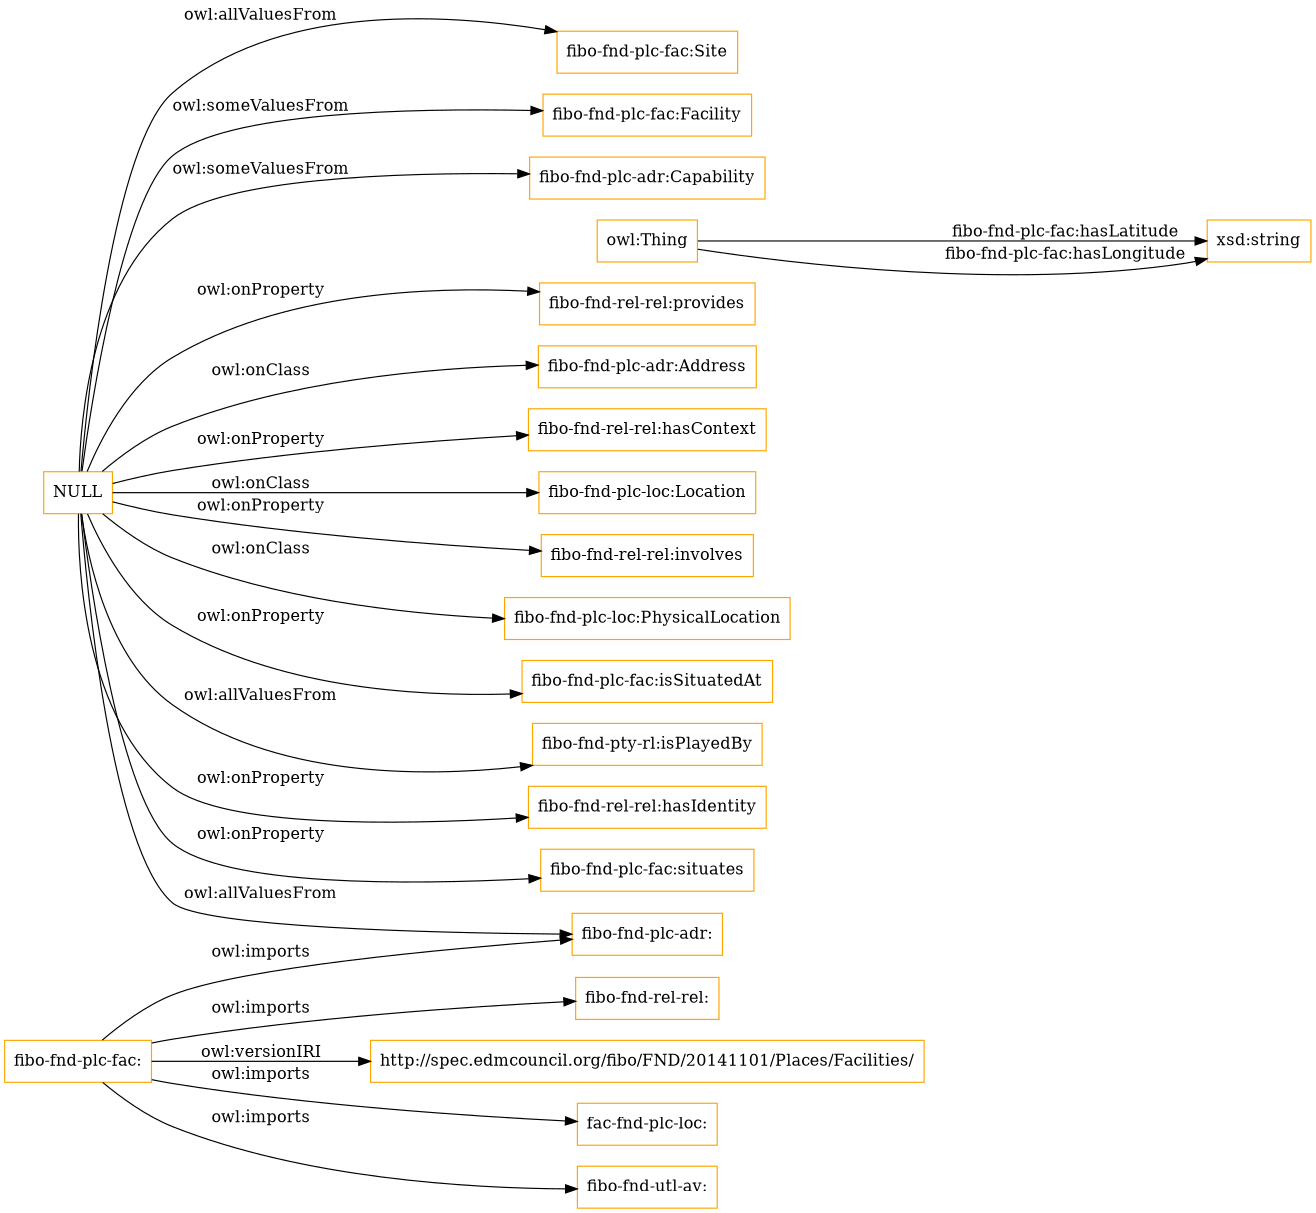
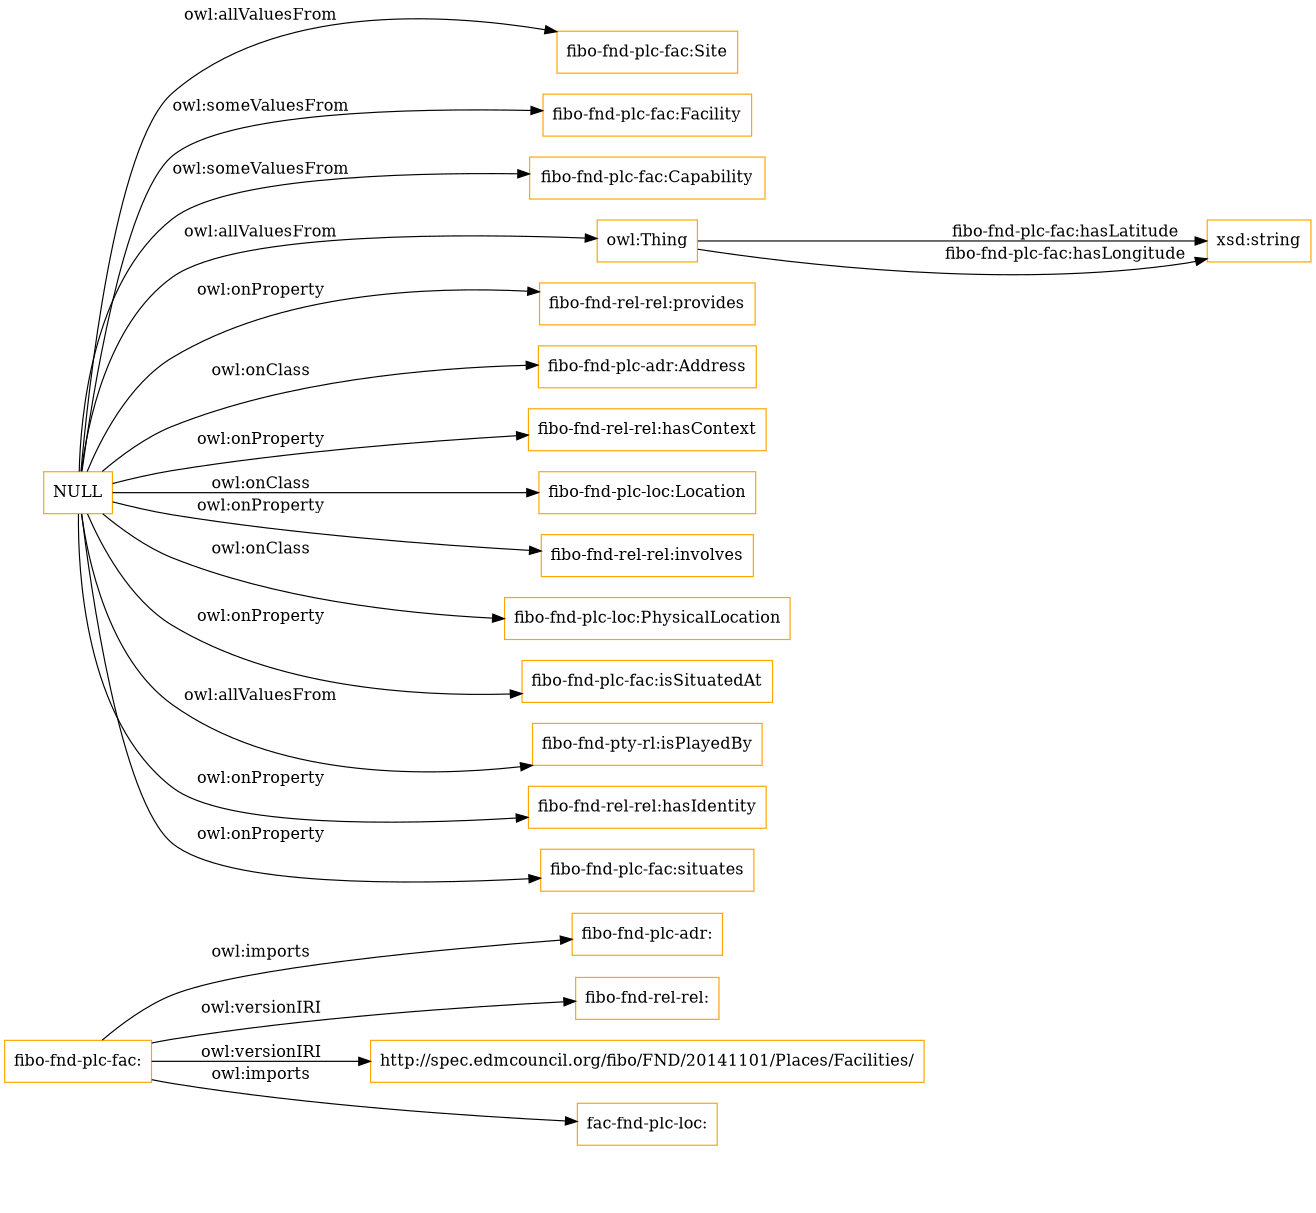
node "fibo-fnd-plc-adr:Capability": label "fibo-fnd-plc-adr:Capability" -> "fibo-fnd-plc-fac:Capability"
edge "NULL" -> "fibo-fnd-plc-adr:": now "NULL" -> "owl:Thing"
edge "fibo-fnd-plc-fac:" -> "fibo-fnd-rel-rel:": label "owl:imports" -> "owl:versionIRI"
node "fibo-fnd-utl-av:": removed
